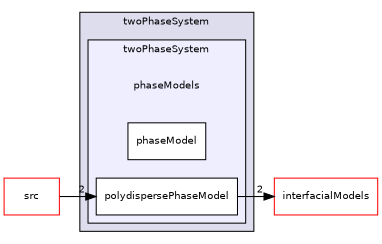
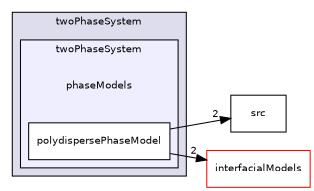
node "phaseModel": removed
node "src": color red -> black
edge "src" -> "polydispersePhaseModel": reversed
